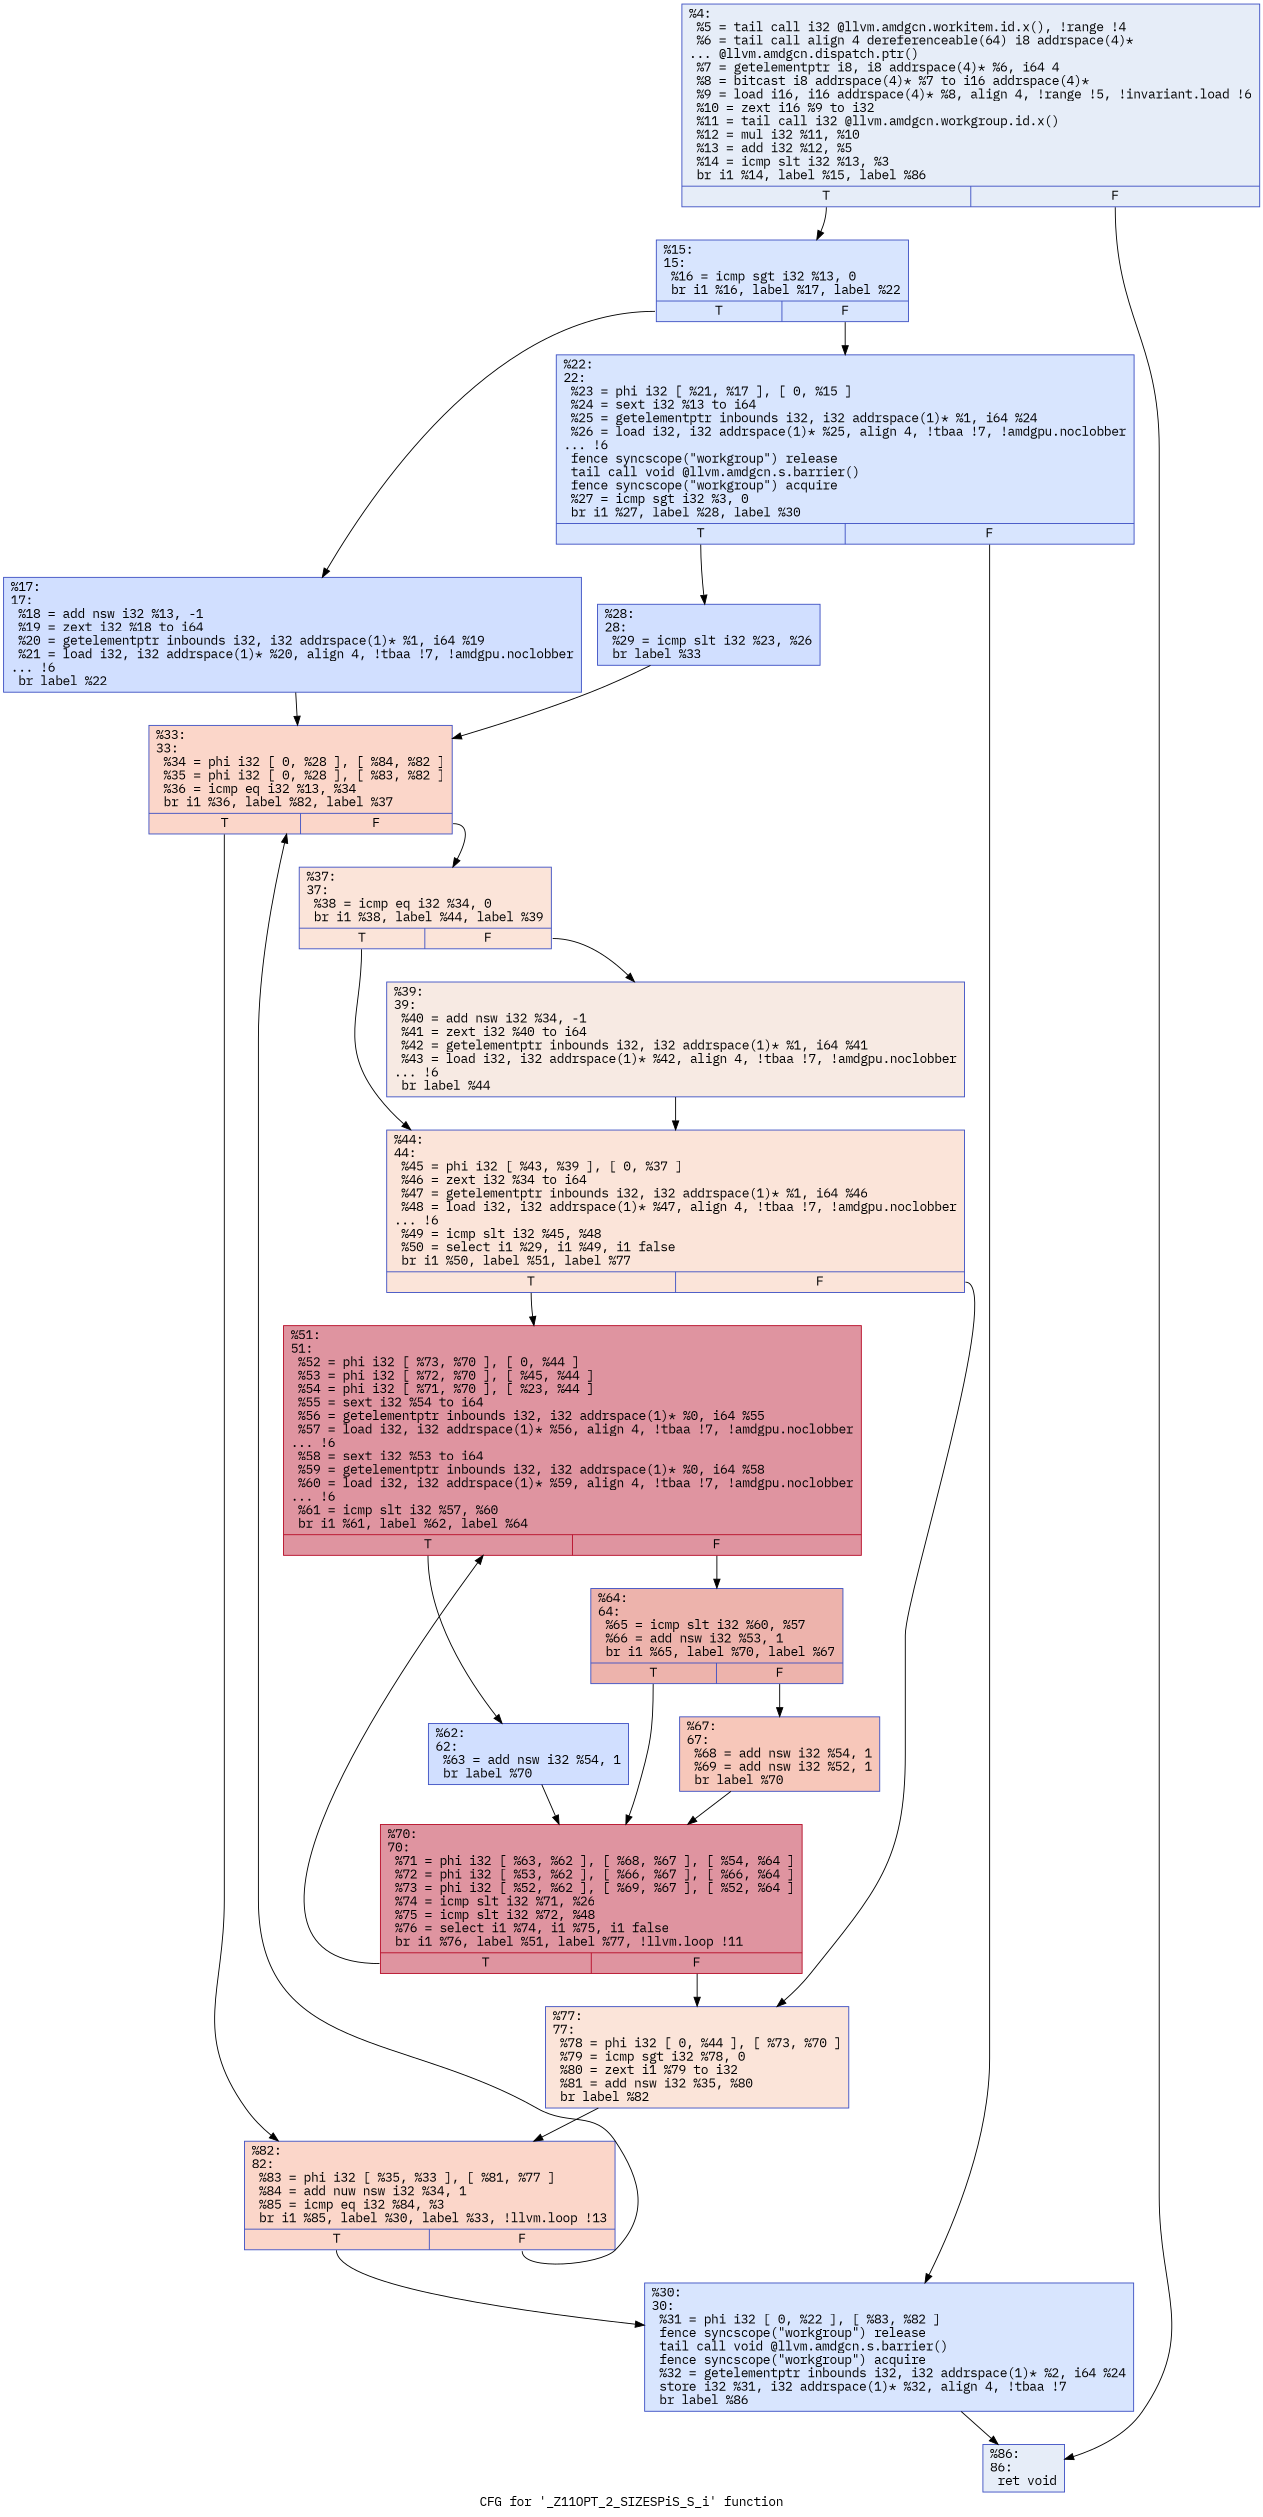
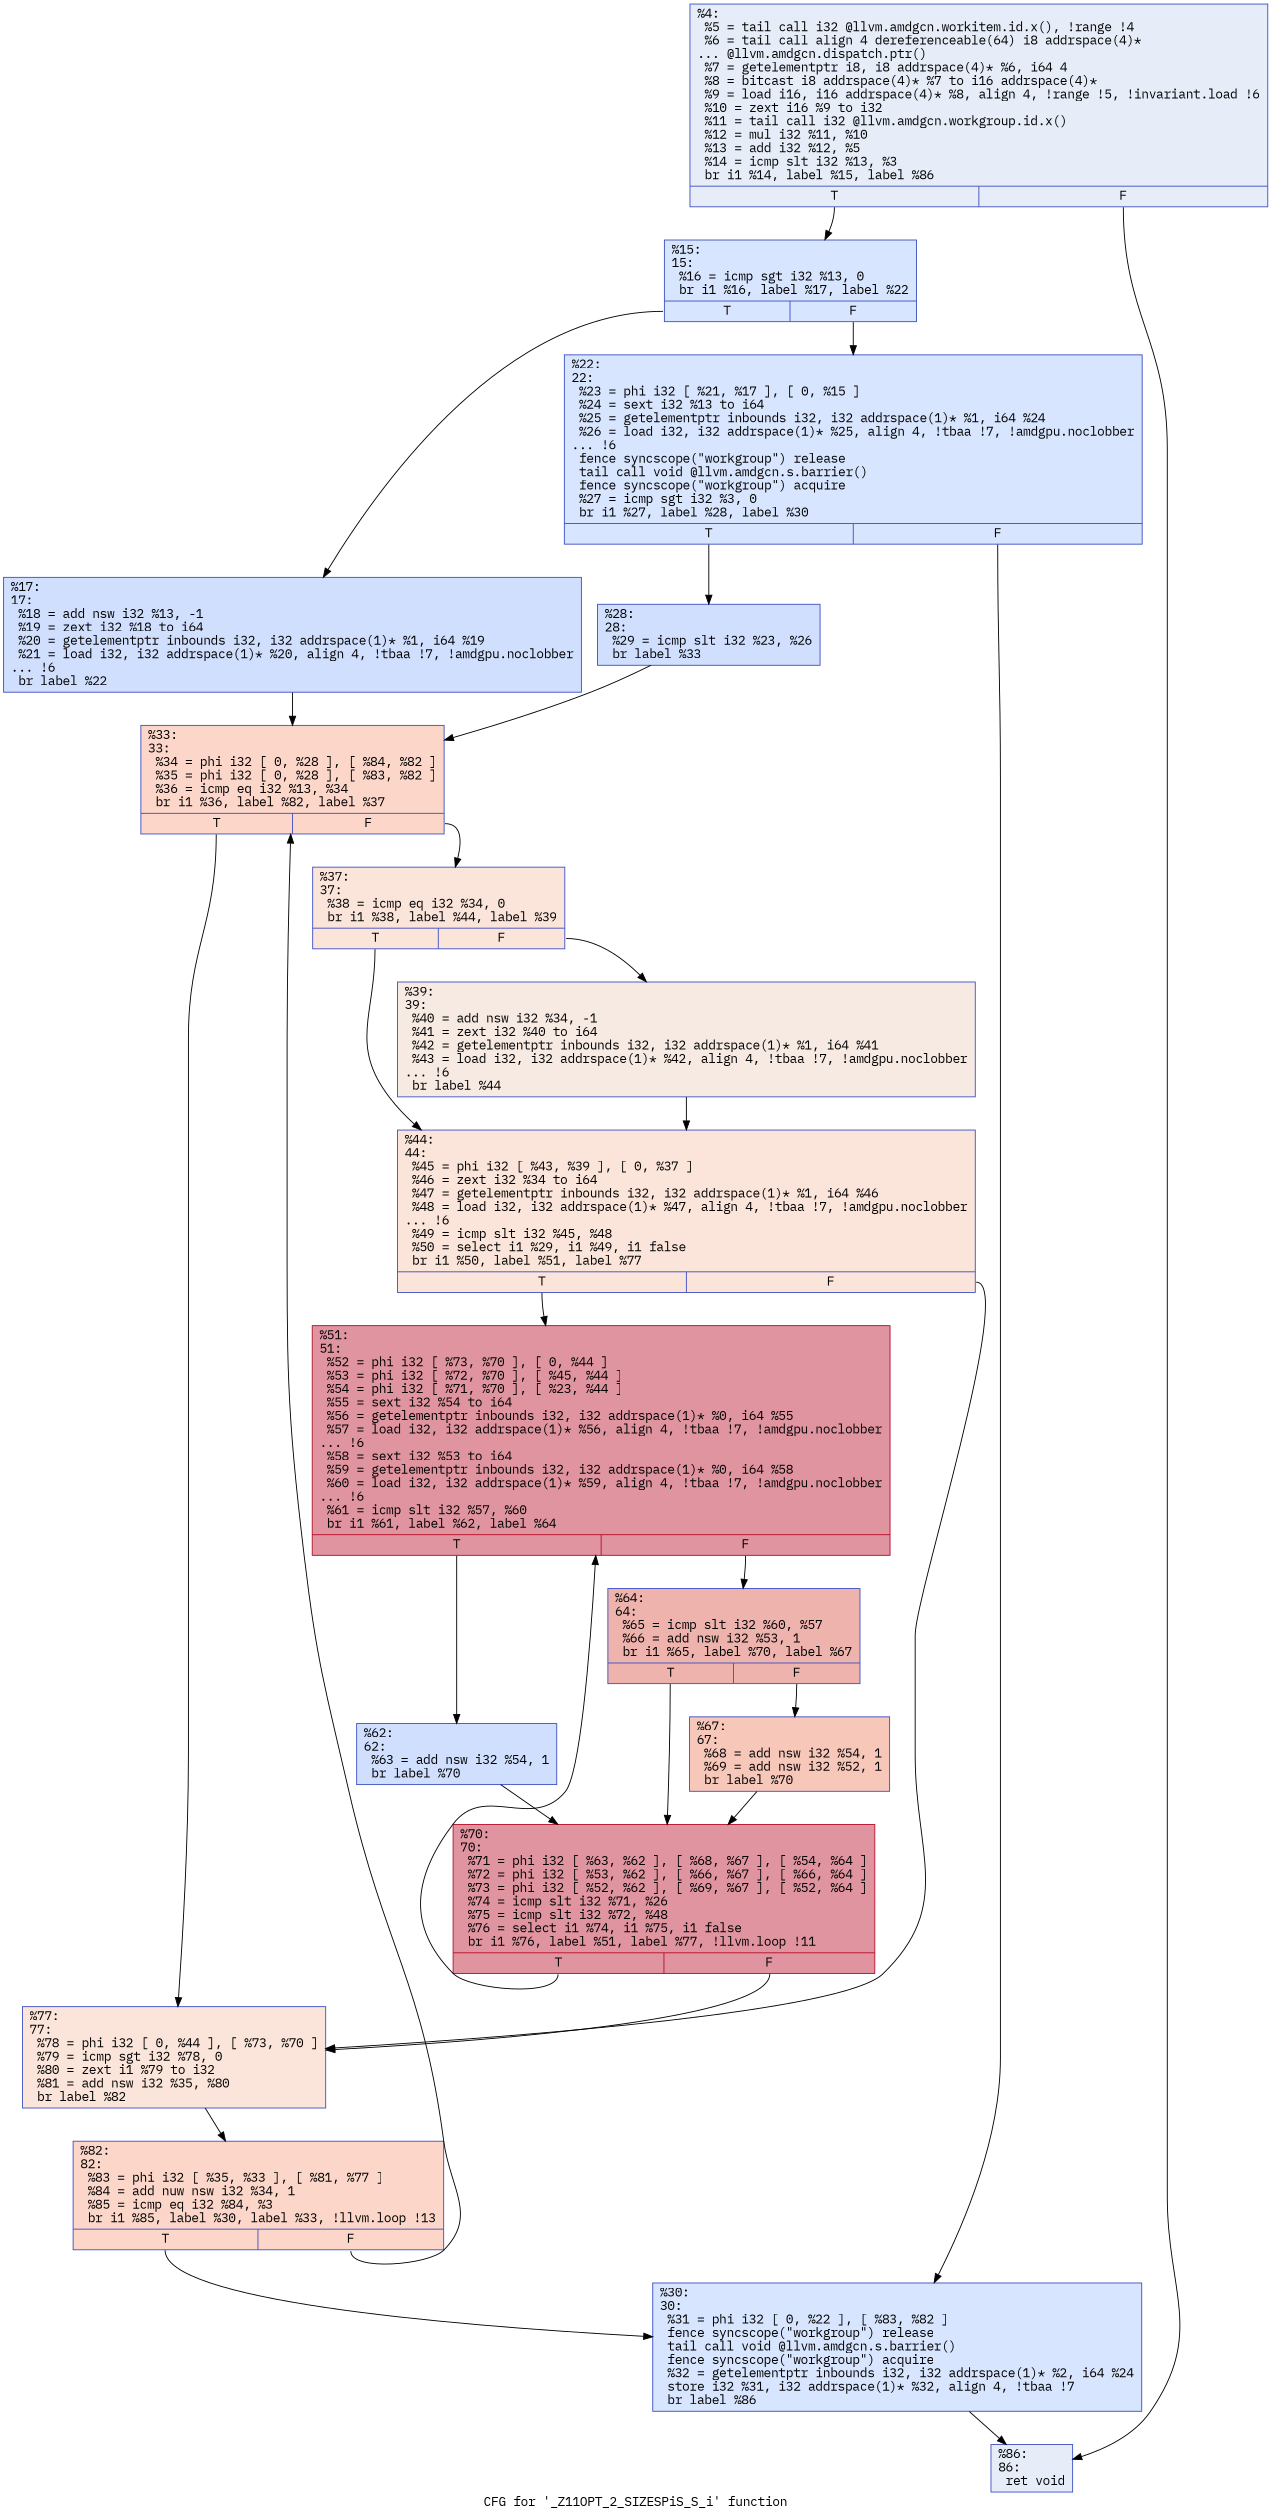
edge "%33:" -> "%82:": now "%33:" -> "%77:"
